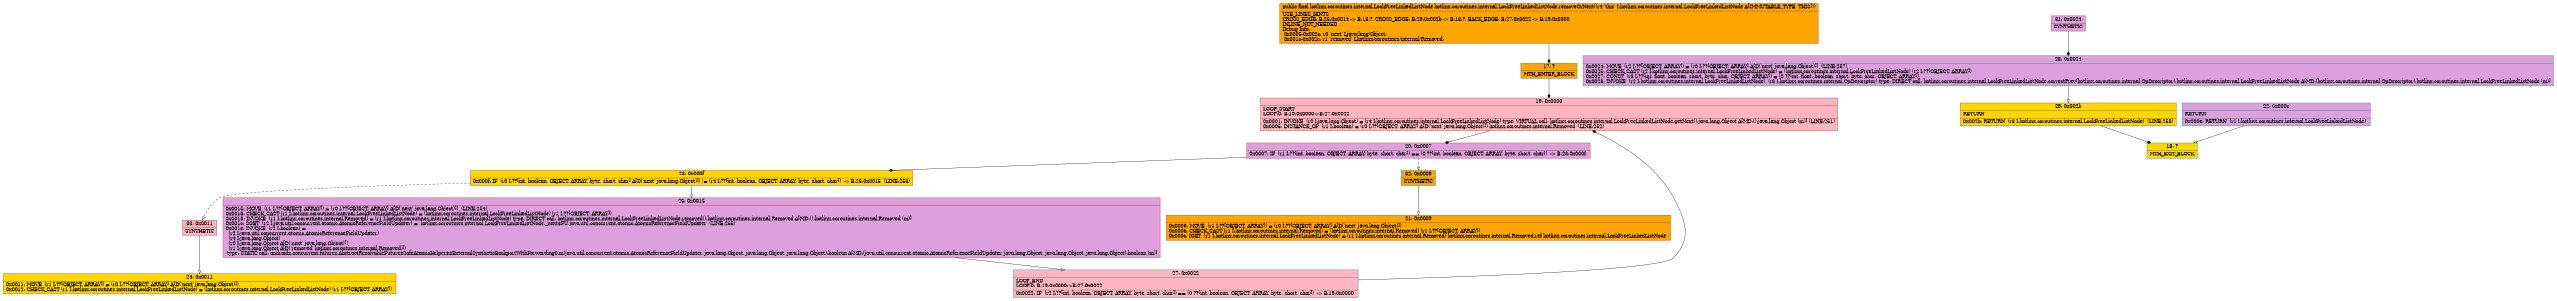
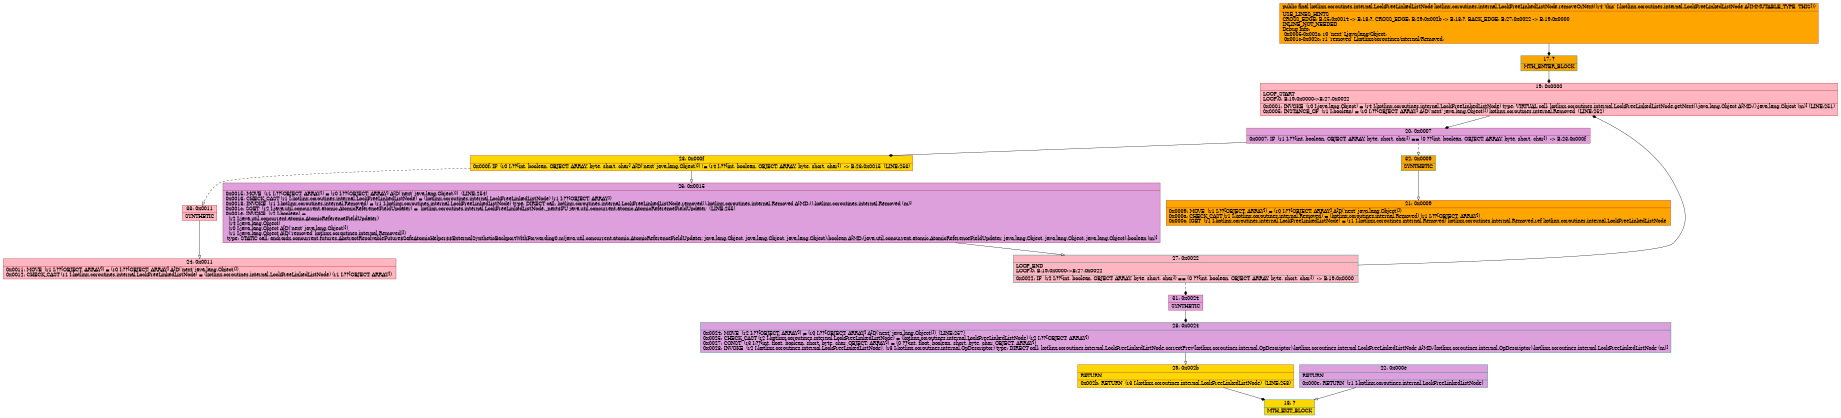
node "24: 0x0011": fillcolor gold -> lightpink
edge "27: 0x0022" -> "31: 0x0024": added
